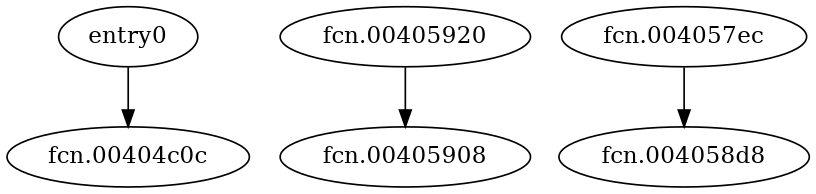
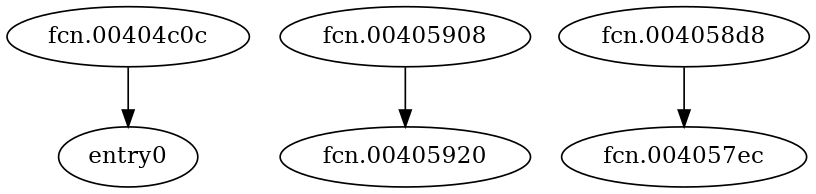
edge "entry0" -> "fcn.00404c0c": reversed
edge "fcn.00405920" -> "fcn.00405908": reversed
edge "fcn.004057ec" -> "fcn.004058d8": reversed
